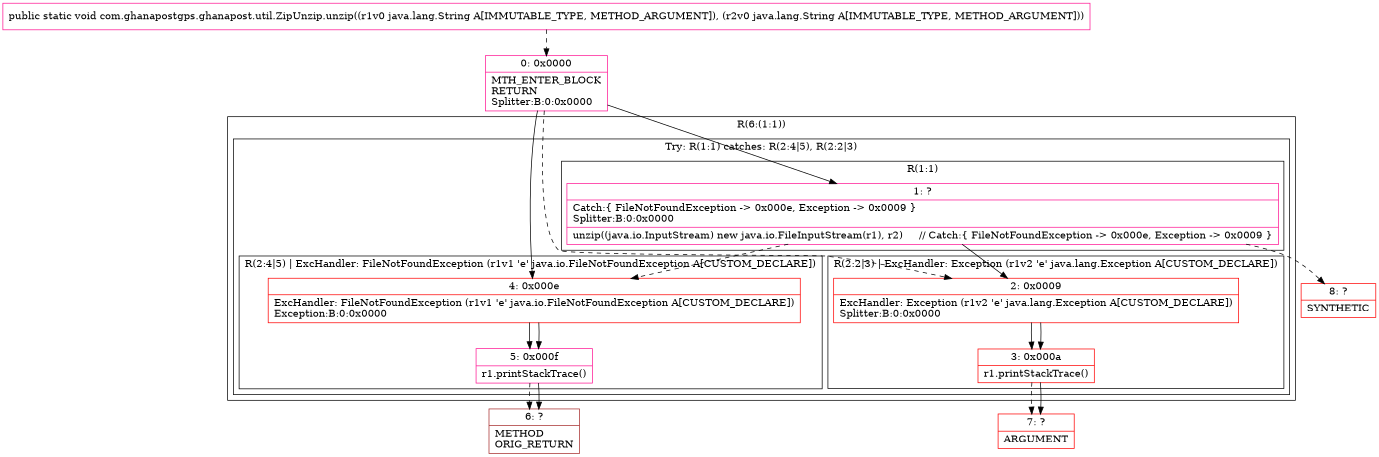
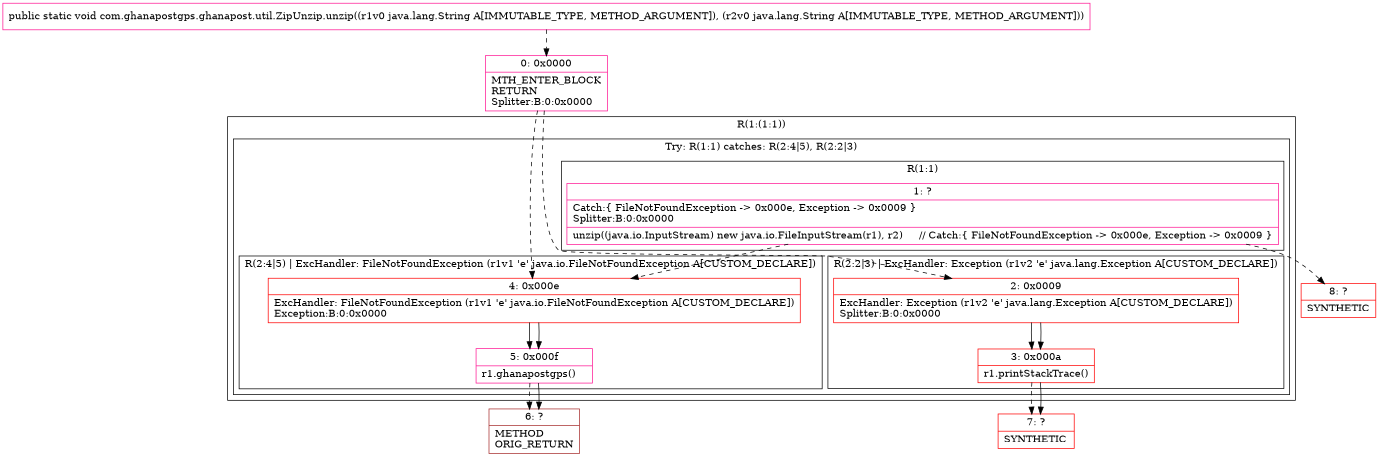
cluster "R(6:(1:1))": label "R(6:(1:1))" -> "R(1:(1:1))"
edge "0: 0x0000" -> "1: ?": removed
edge "0: 0x0000" -> "4: 0x000e": style solid -> dashed
edge "1: ?" -> "2: 0x0009": removed
node "5: 0x000f": text "r1.printStackTrace()" -> "r1.ghanapostgps()"
node "7: ?": text "ARGUMENT" -> "SYNTHETIC"
